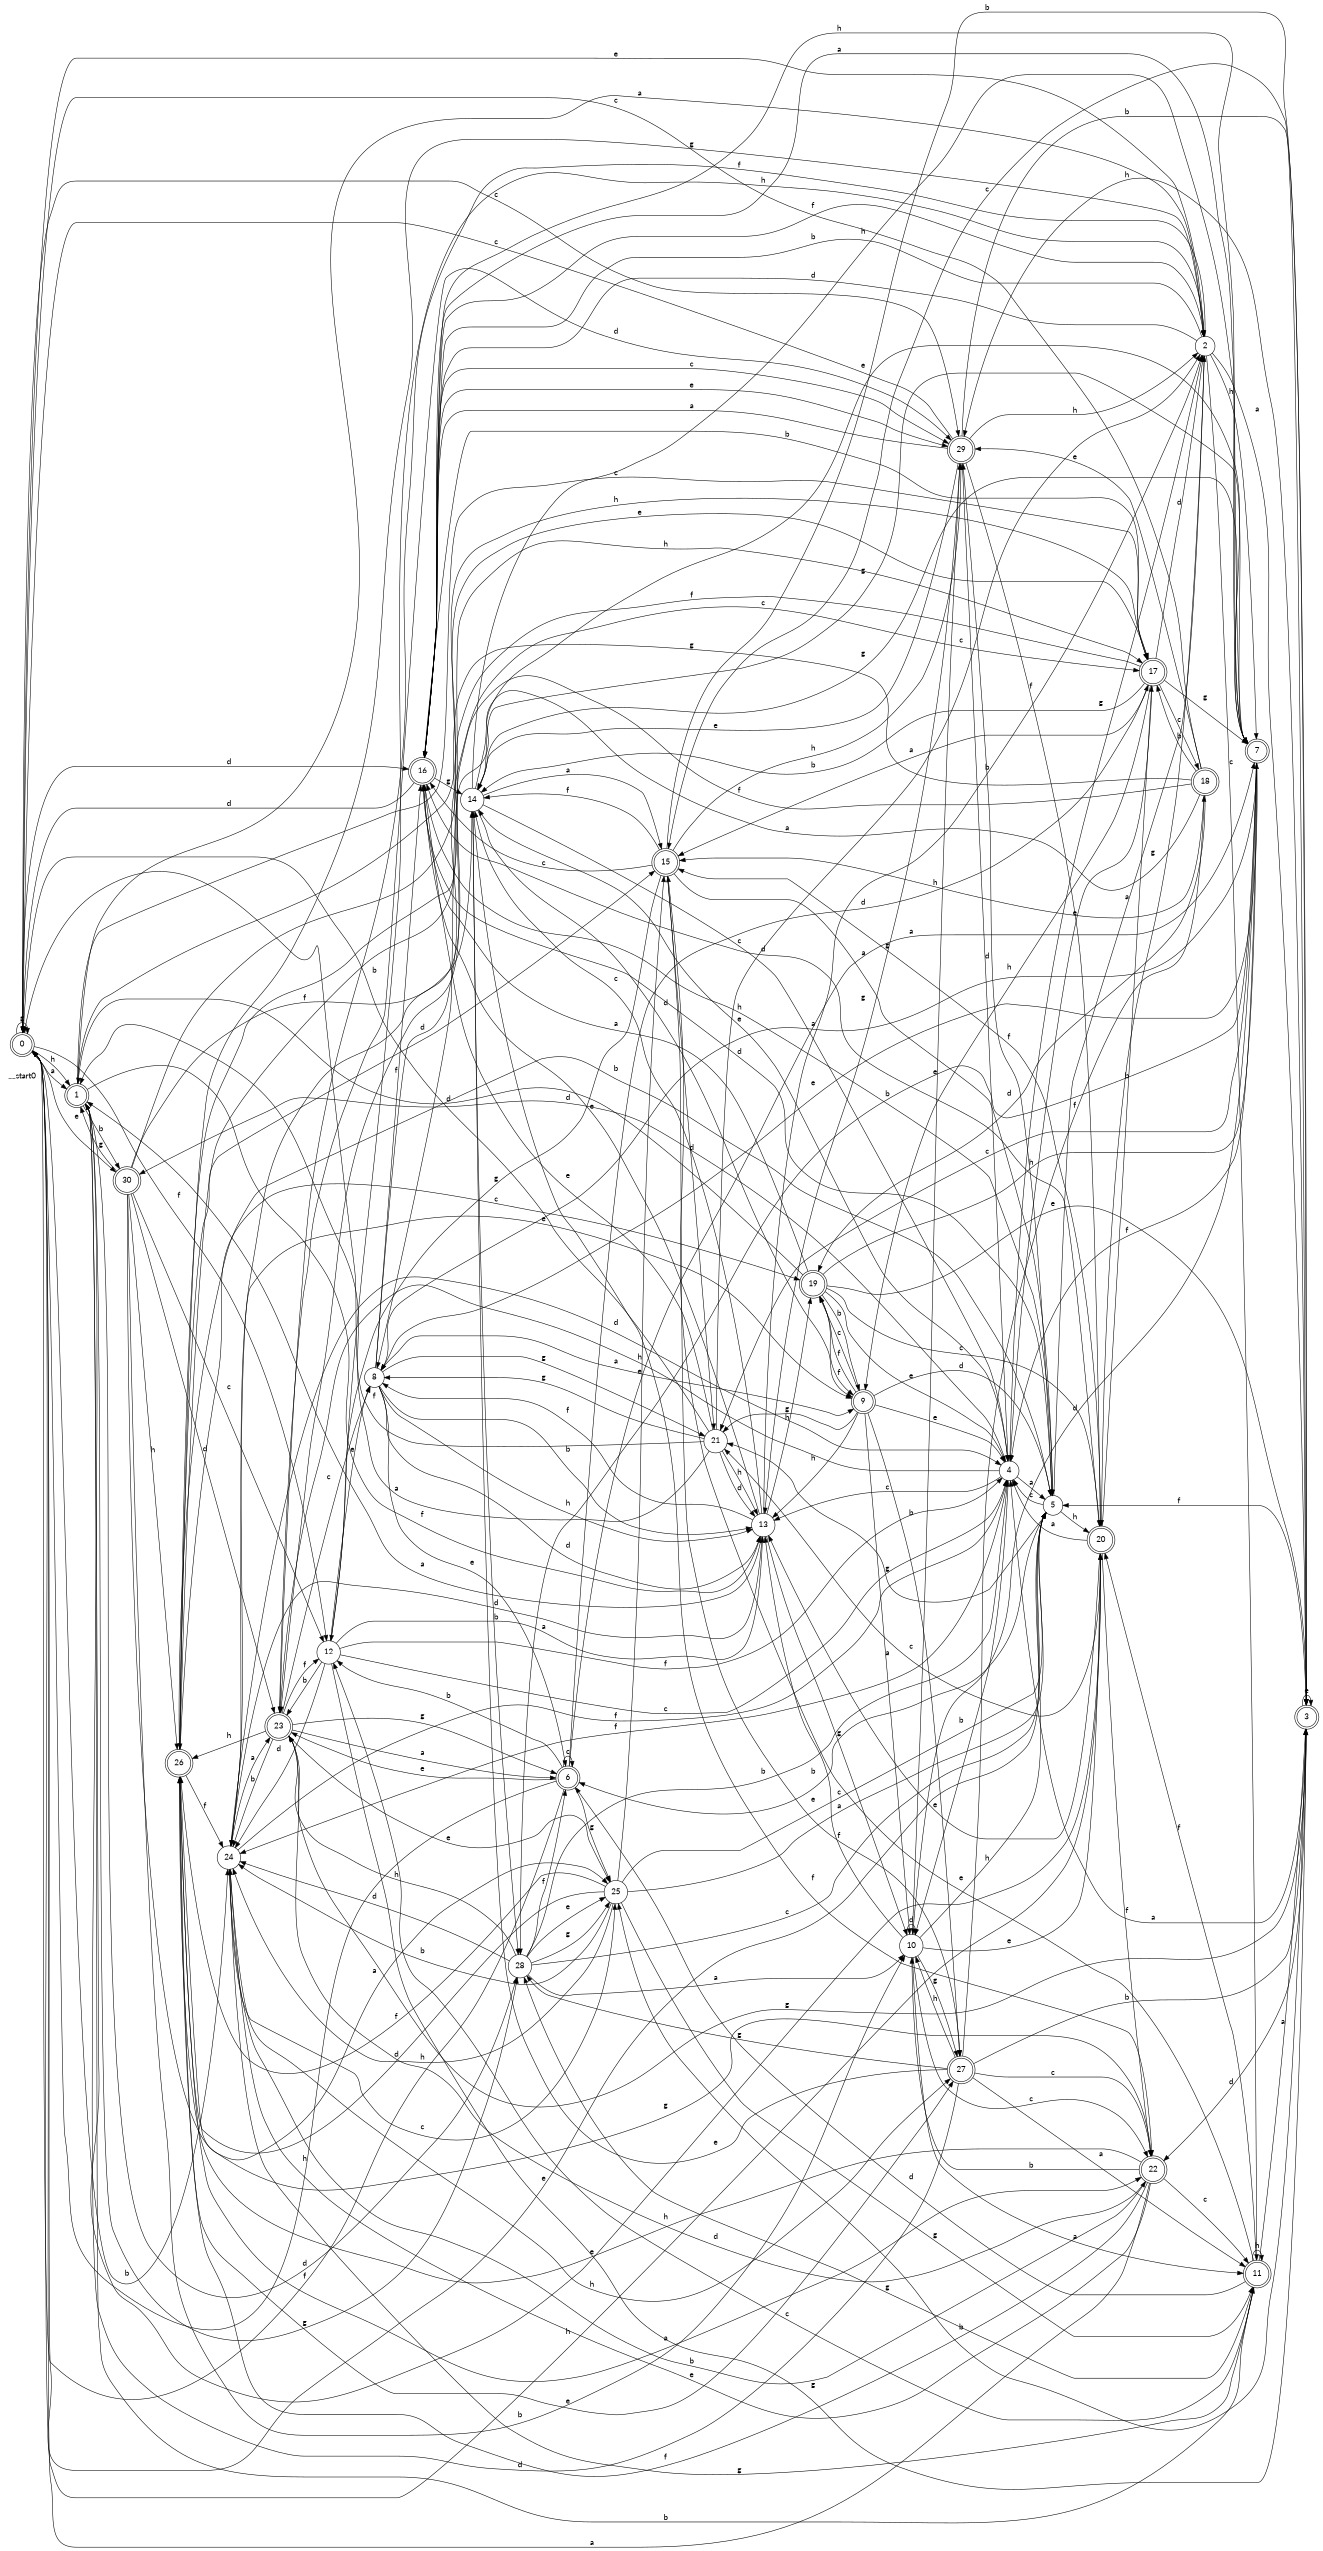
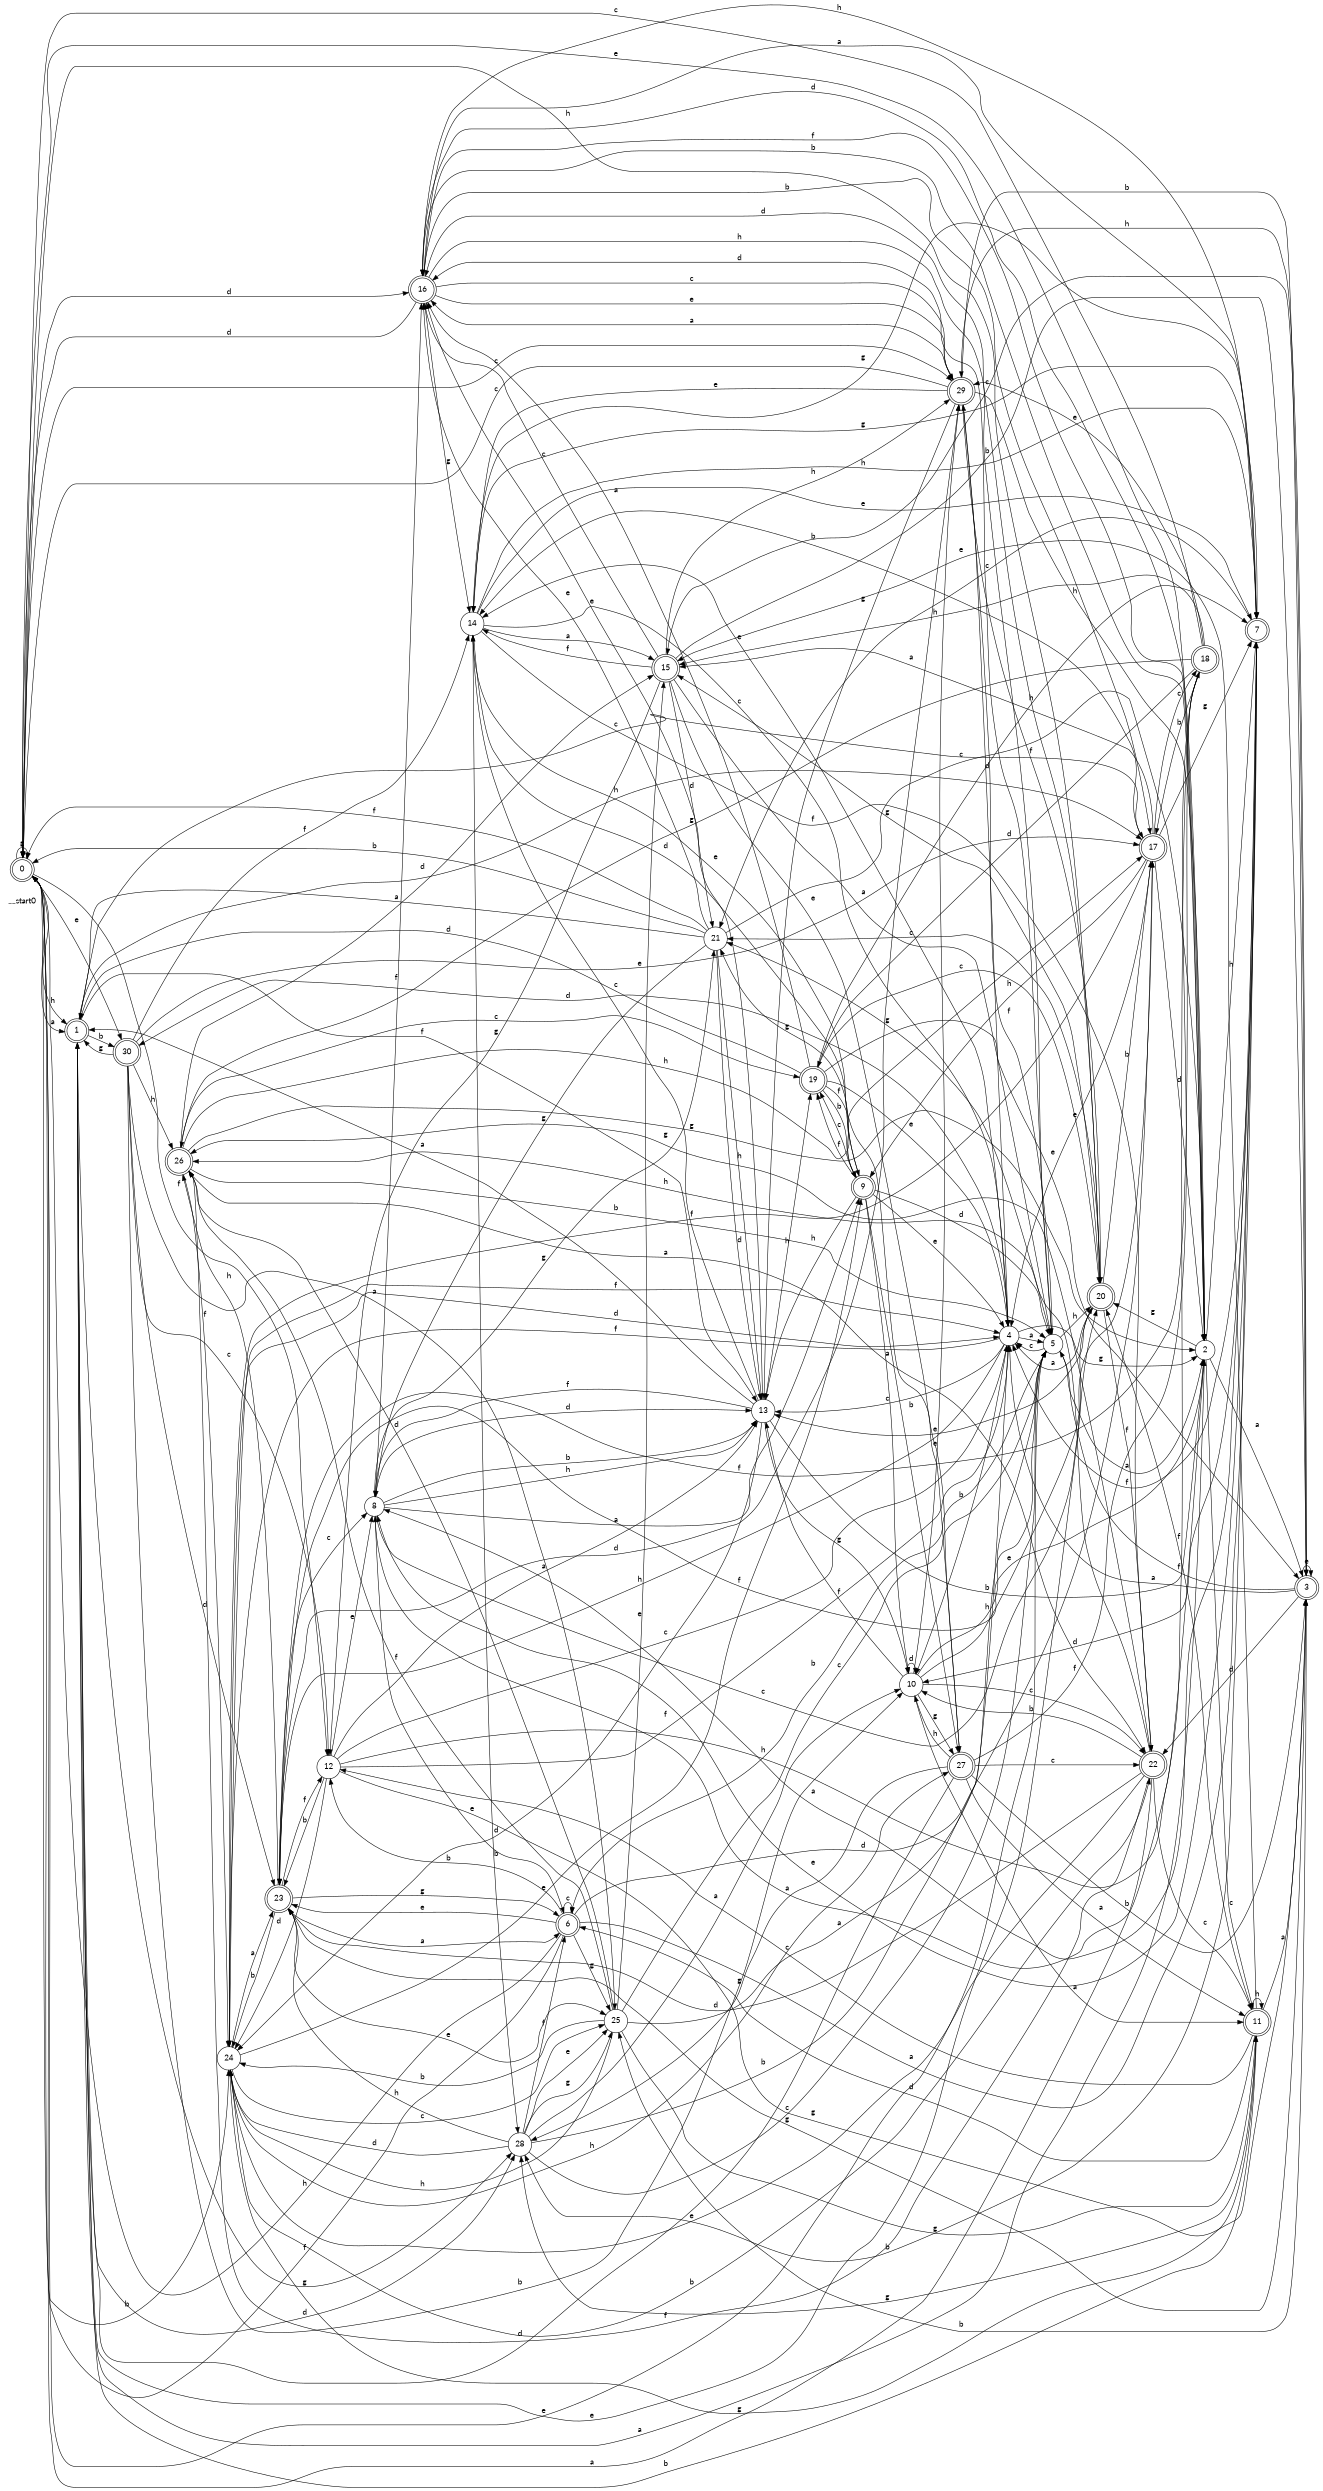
edge "26" -> "27": removed, label "e"
